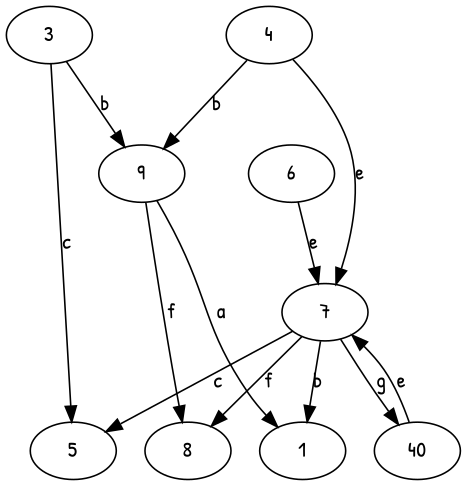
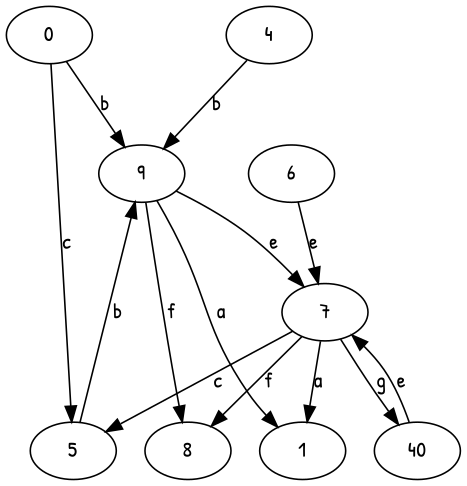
node "3": label "3" -> "0"
edge "4" -> "7": now "9" -> "7"
edge "5" -> "9": added, label "b"
edge "7" -> "1": label "b" -> "a"
